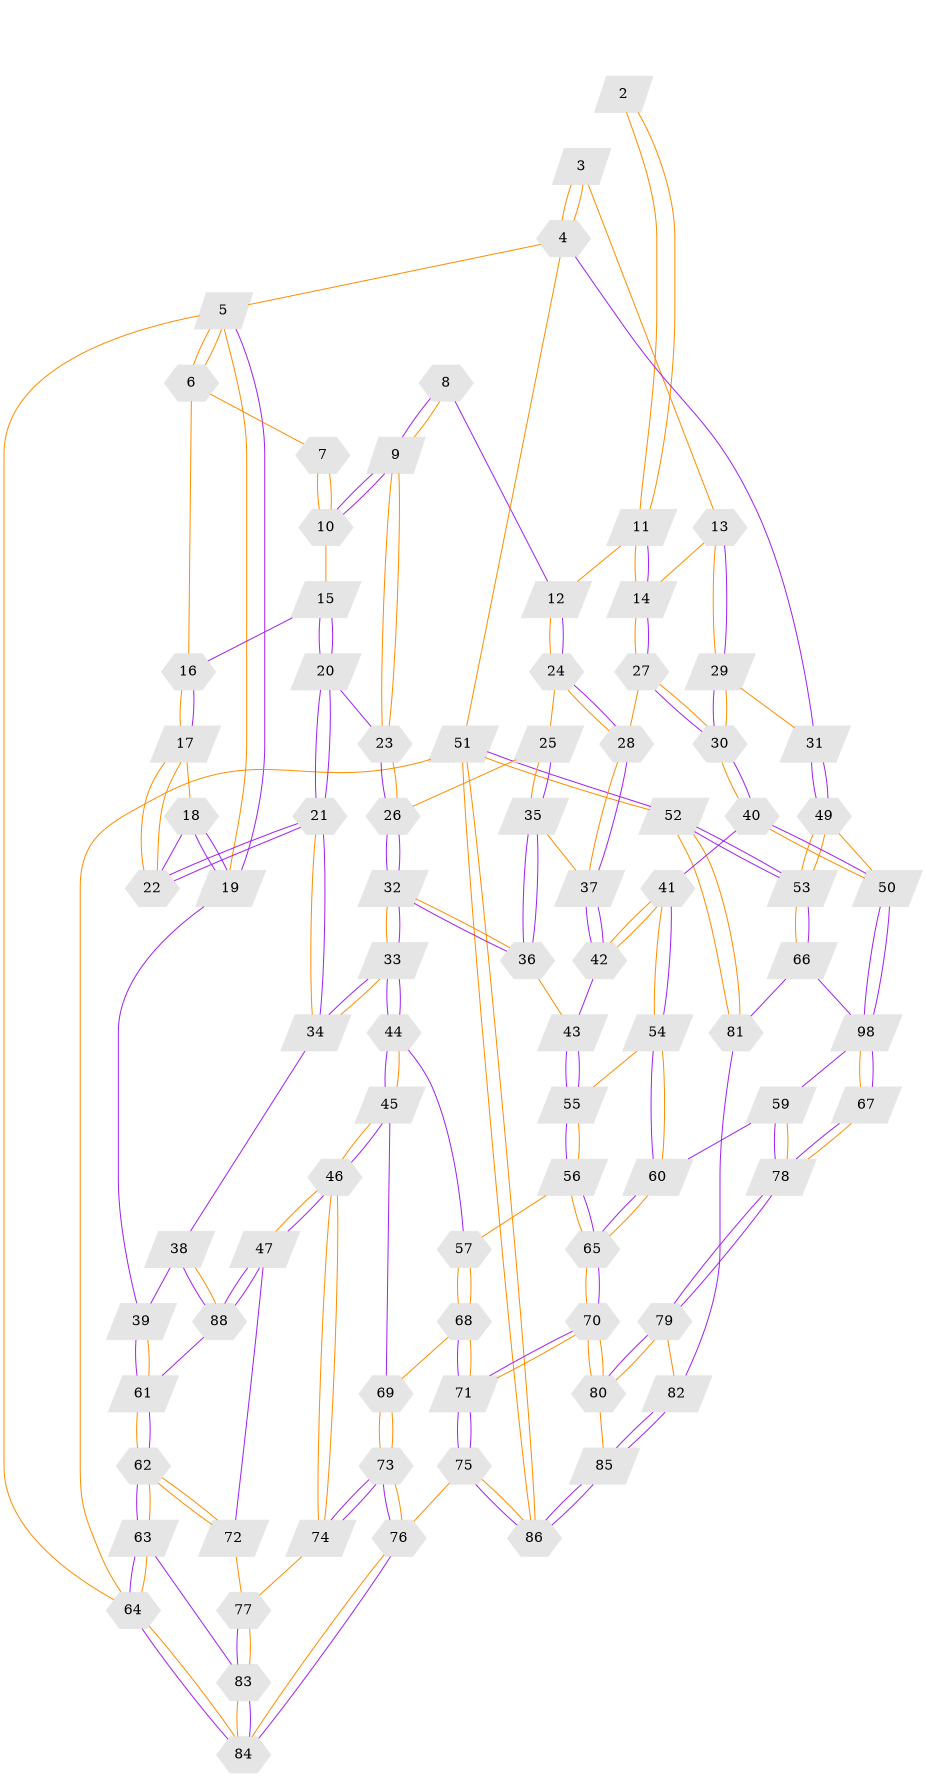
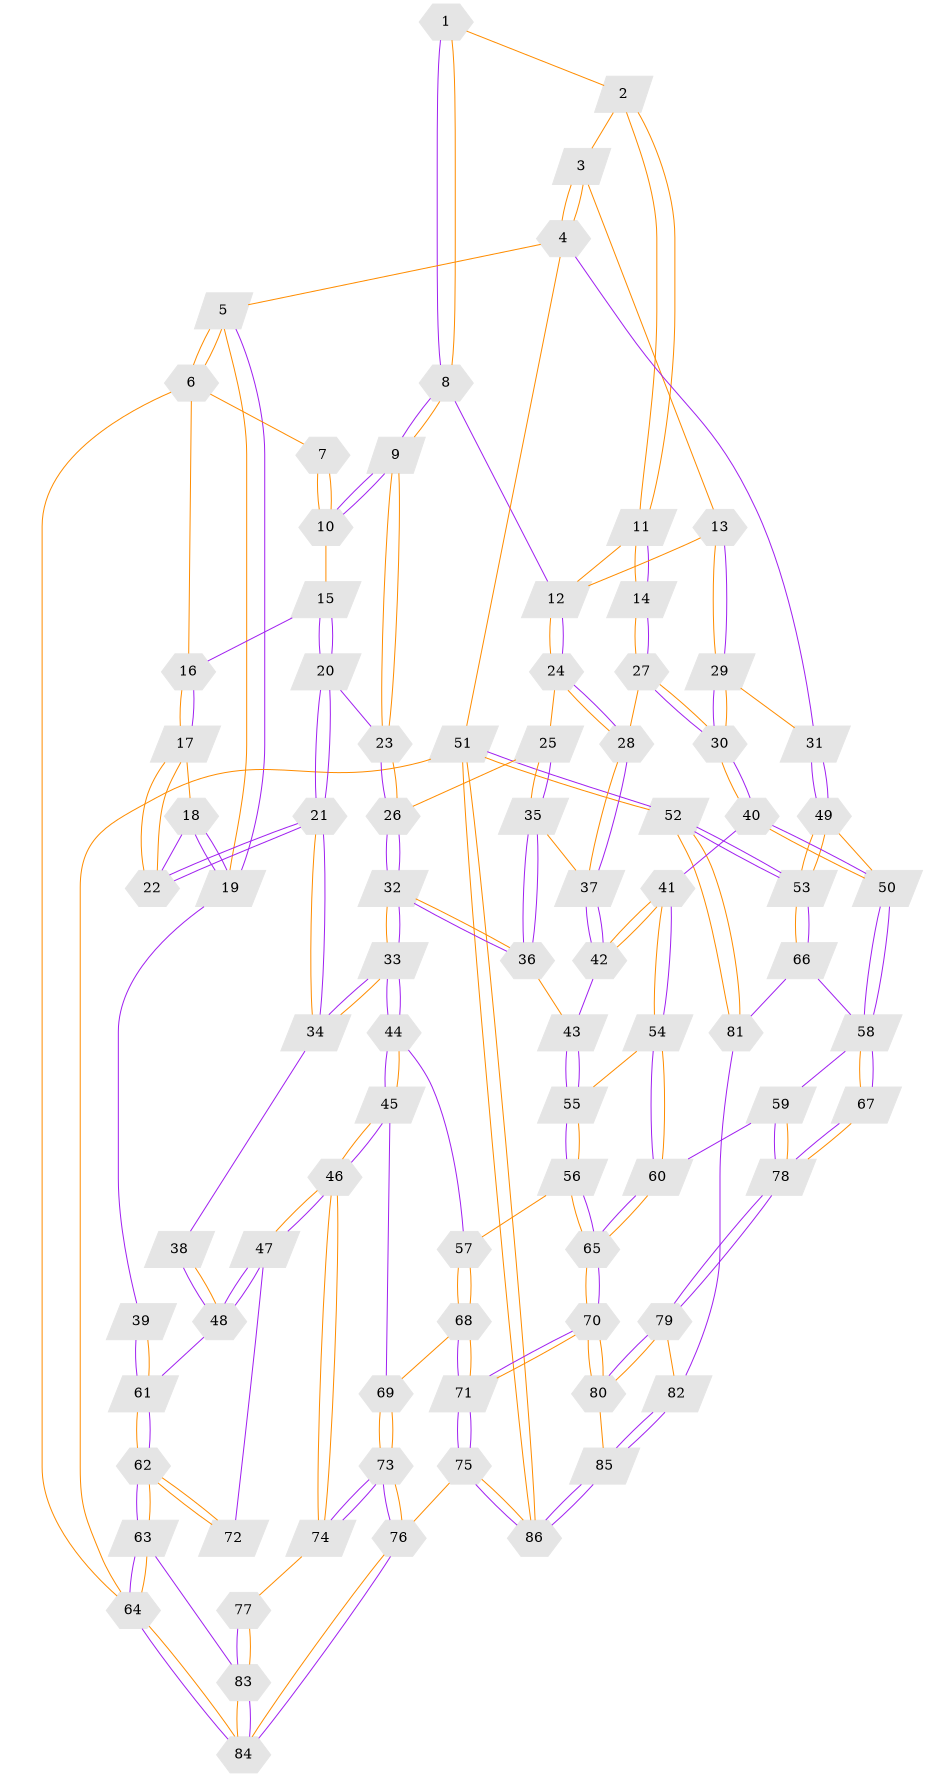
node "1": added
edge "2" -- "3": added
edge "13" -- "14": now "13" -- "12"
edge "5" -- "64": now "6" -- "64"
node "98": label "98" -> "58"
edge "38" -- "39": removed
node "88": label "88" -> "48"
edge "72" -- "77": removed
